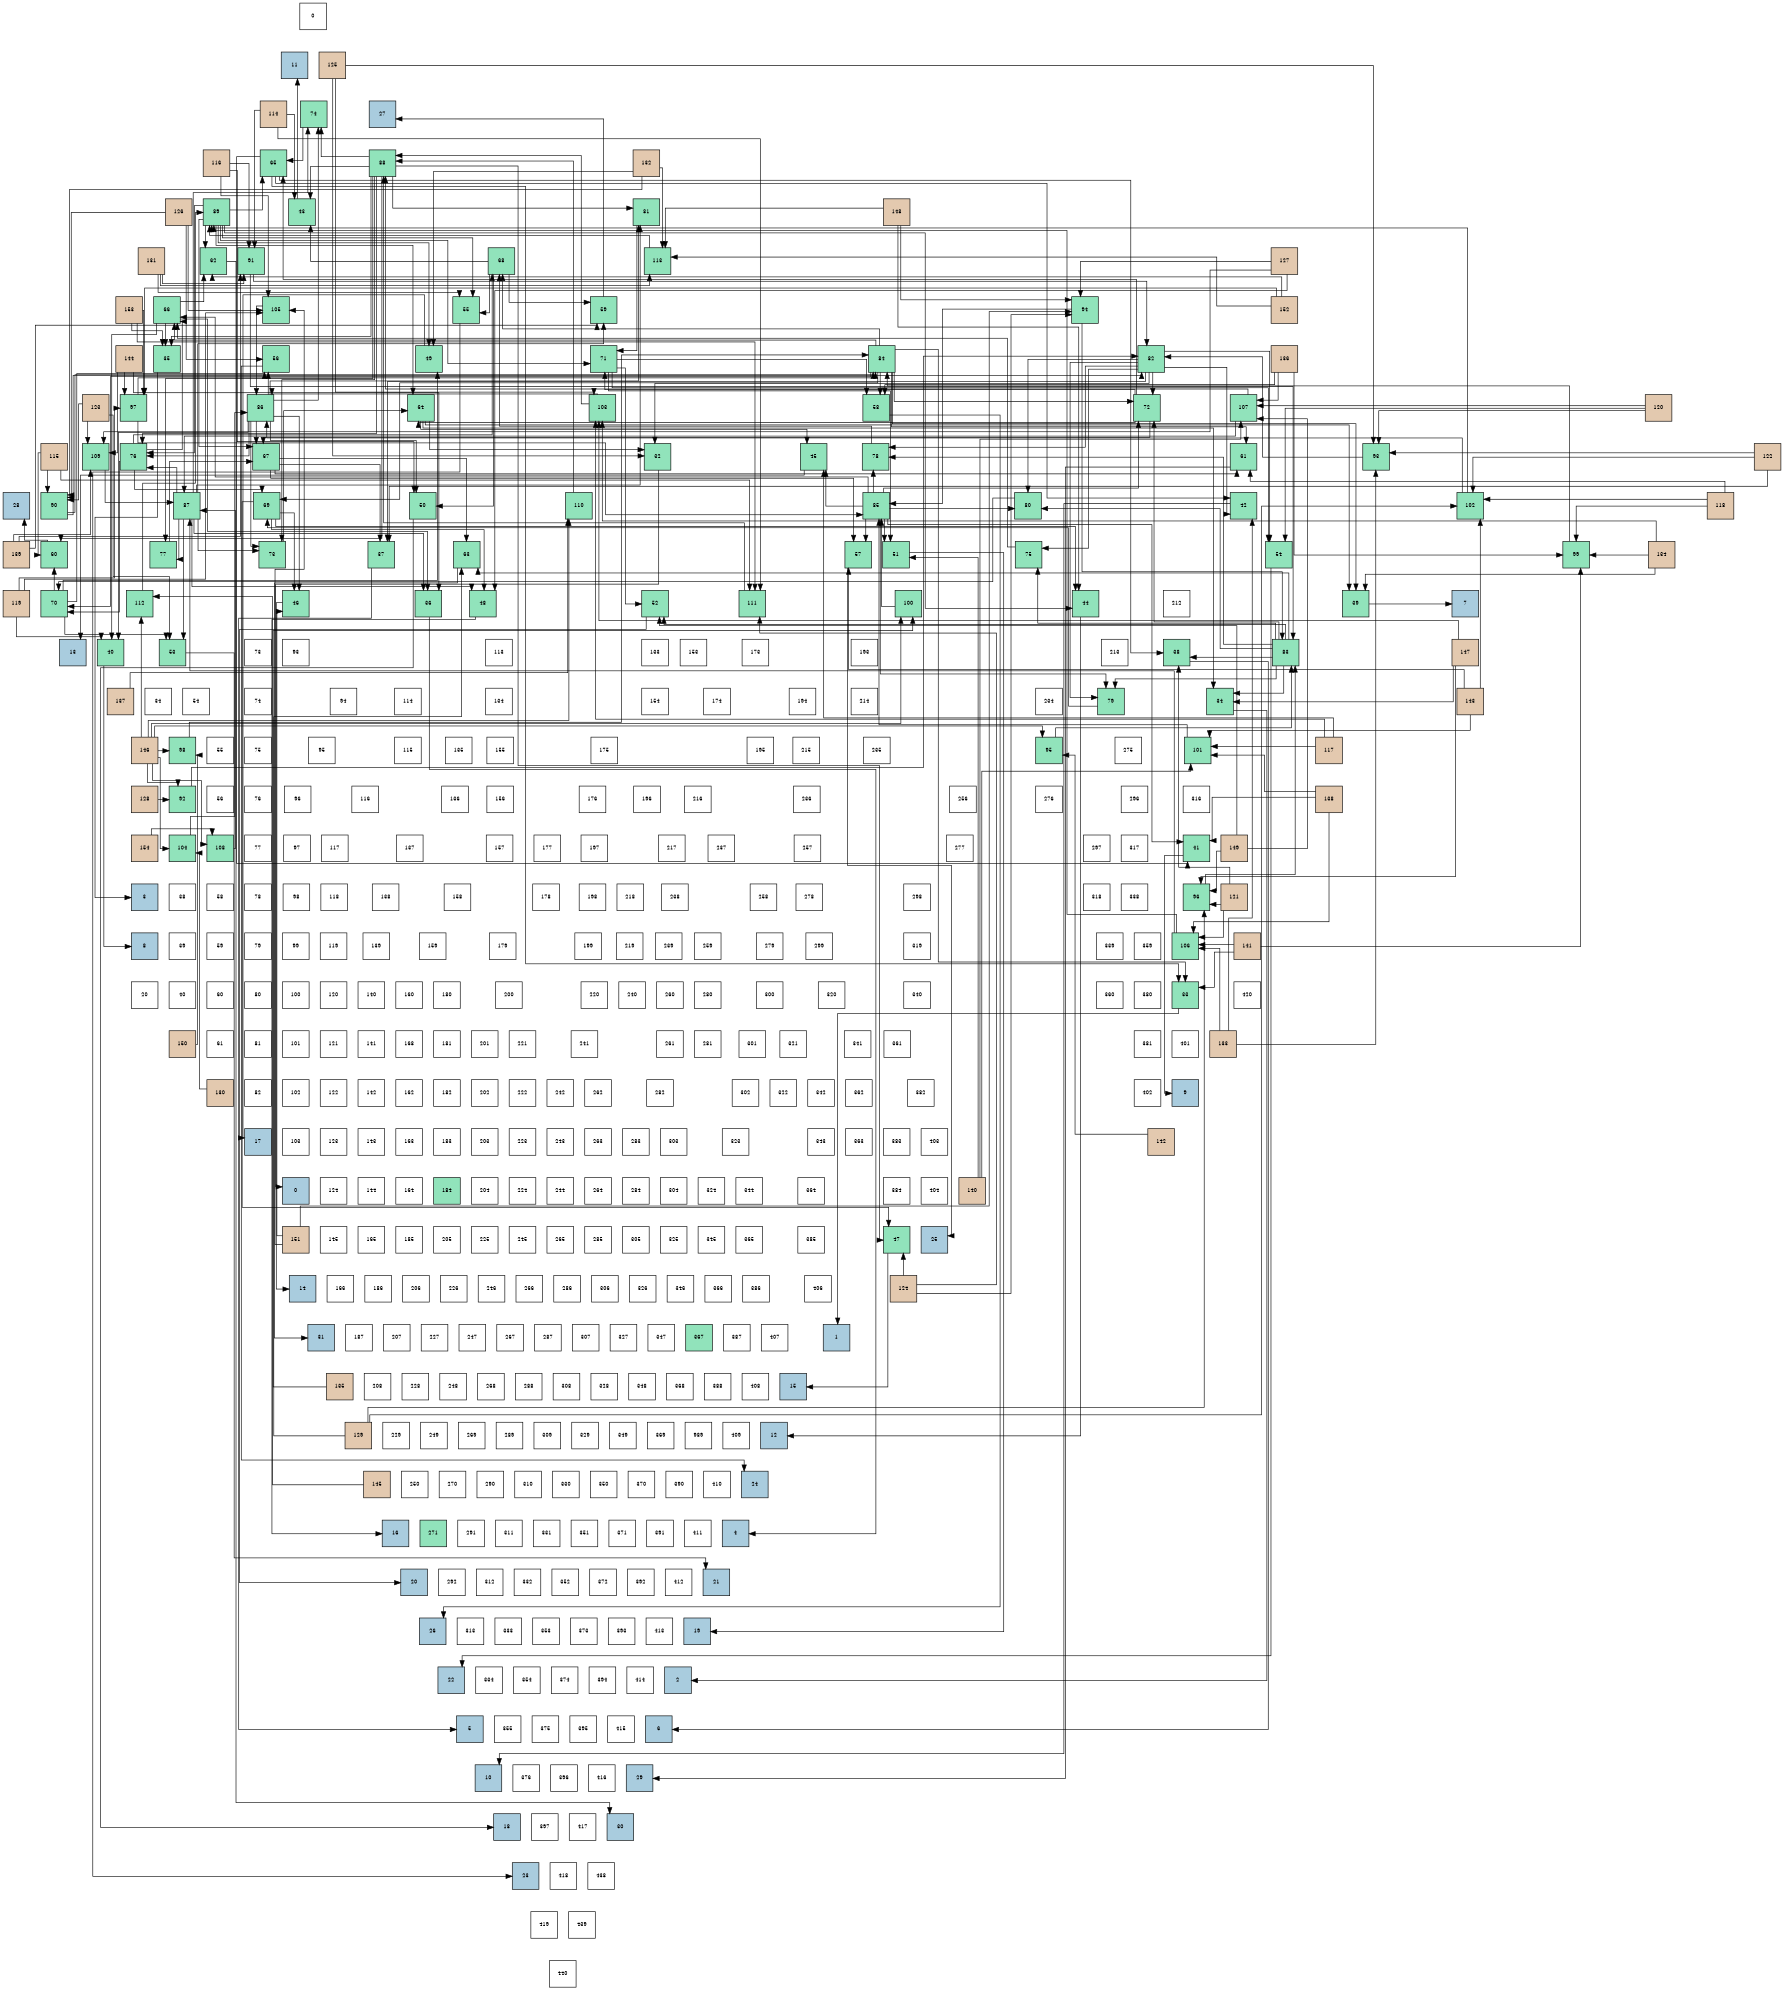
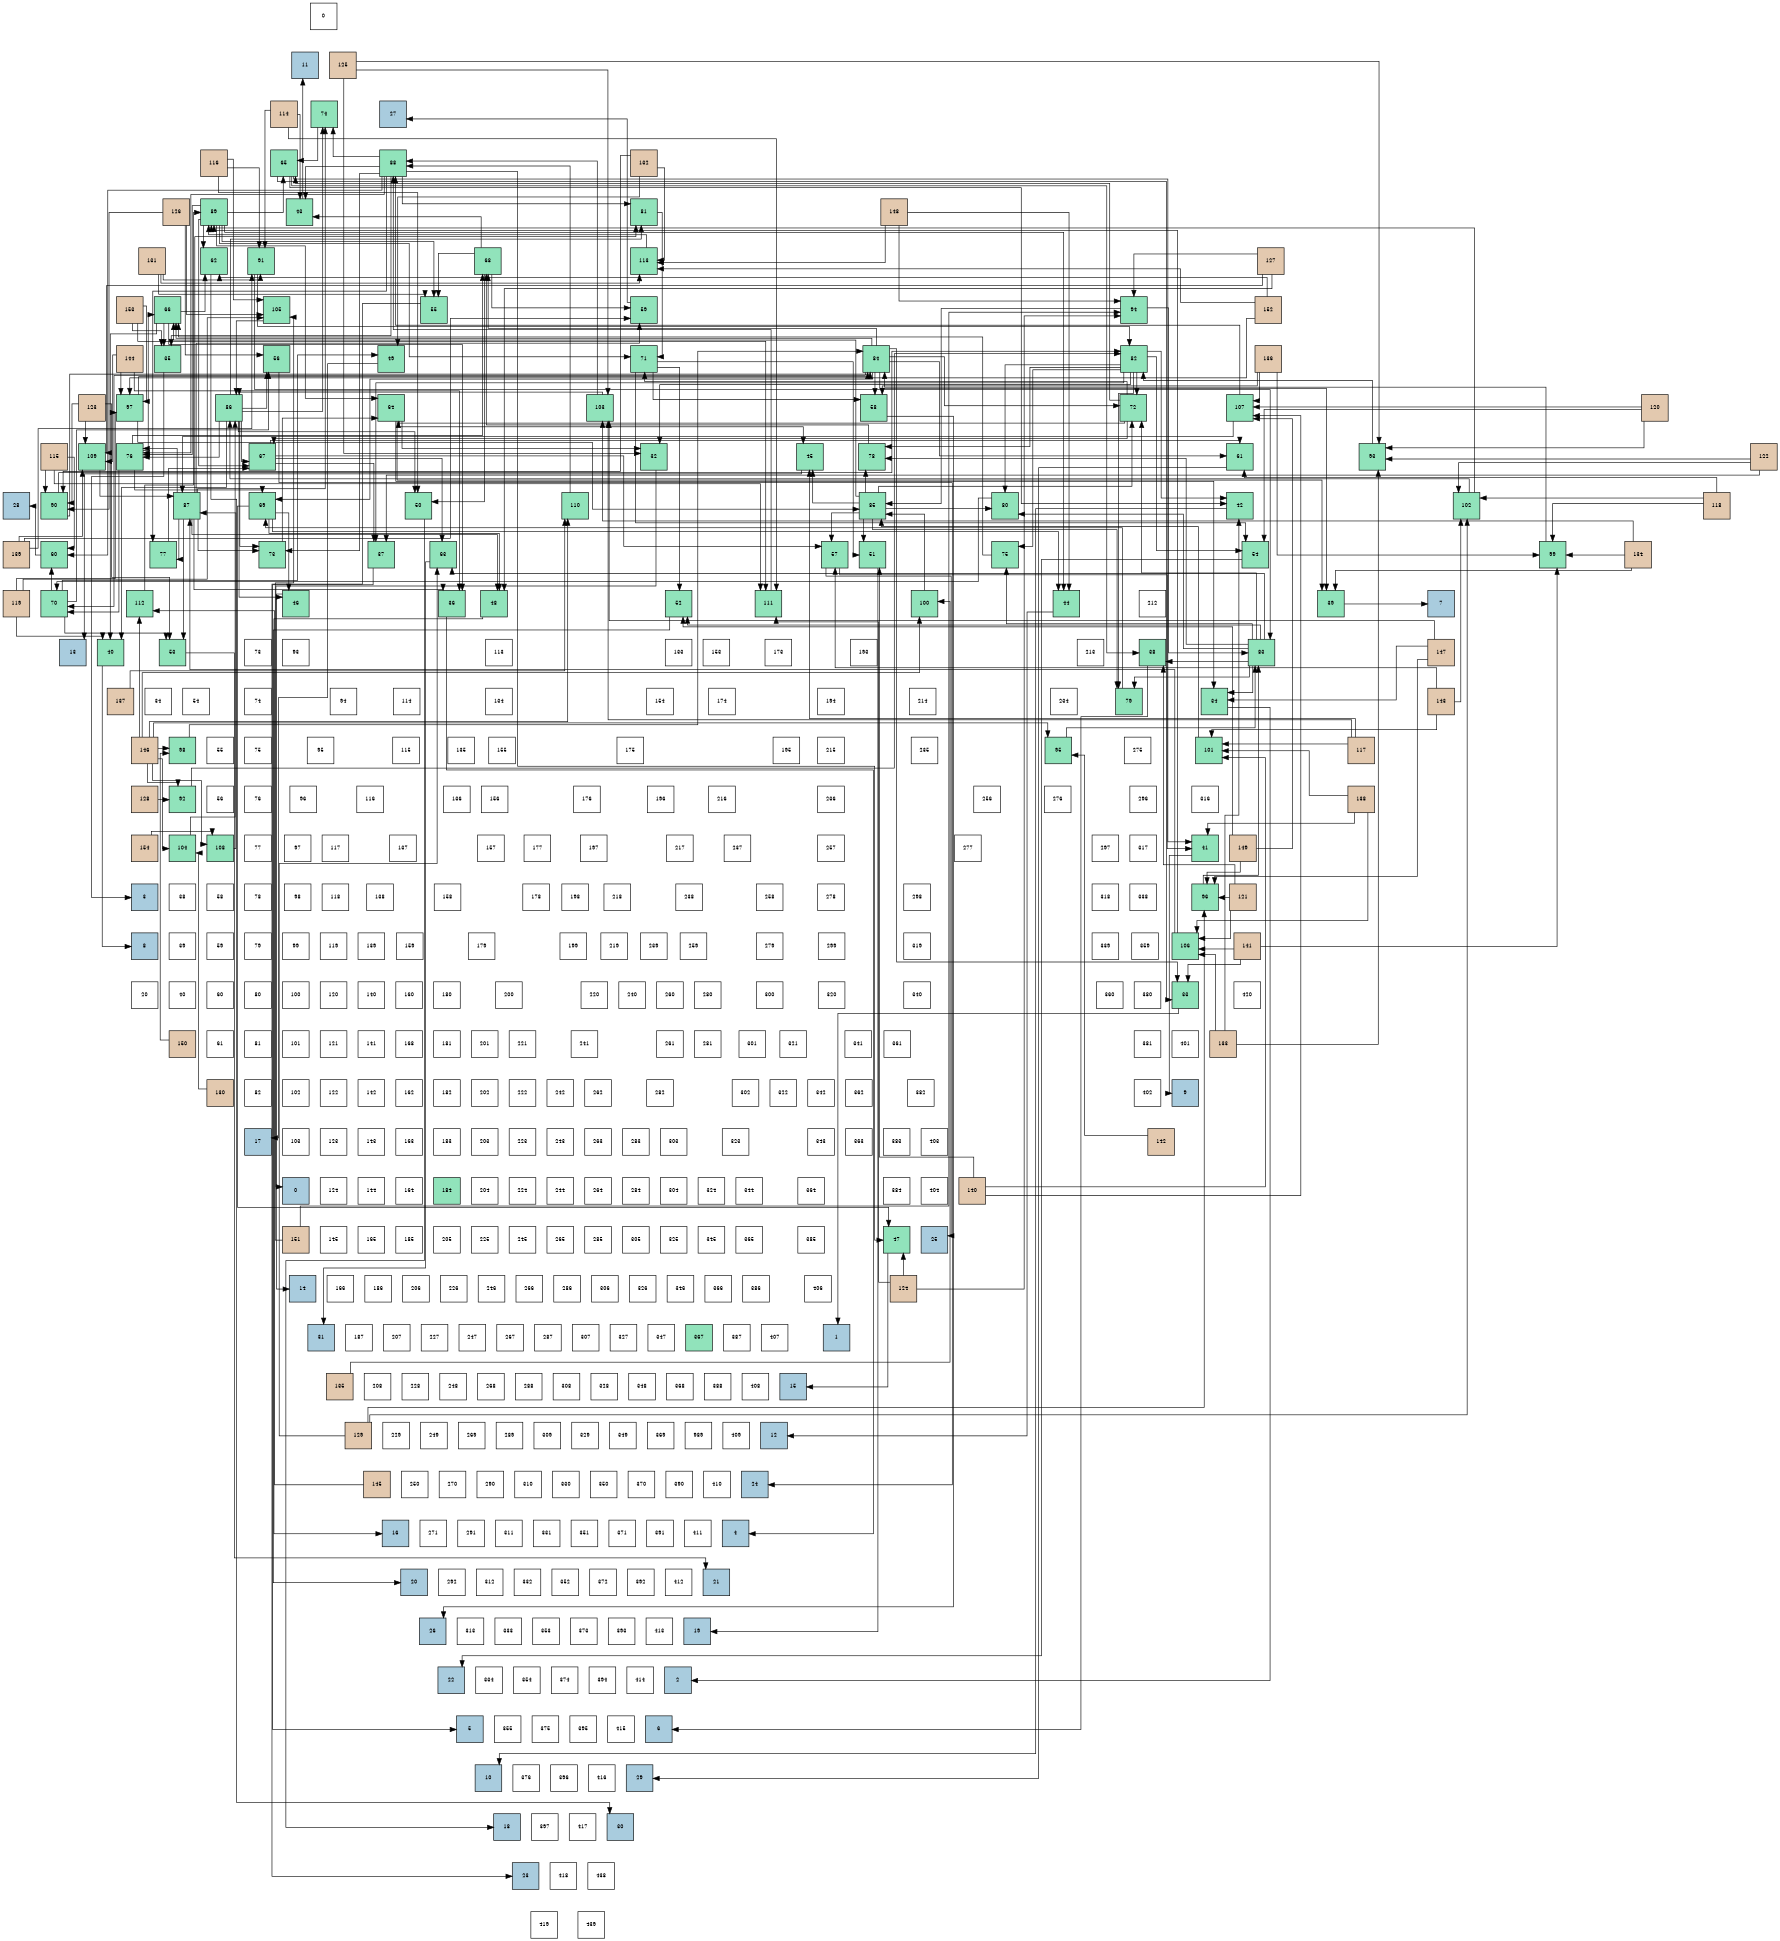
edge "89" -> "49": removed
edge "85" -> "41": now "57" -> "41"
edge "151" -> "46": removed
node "271": fillcolor #91e3bb -> #ffffff
node "440": removed
